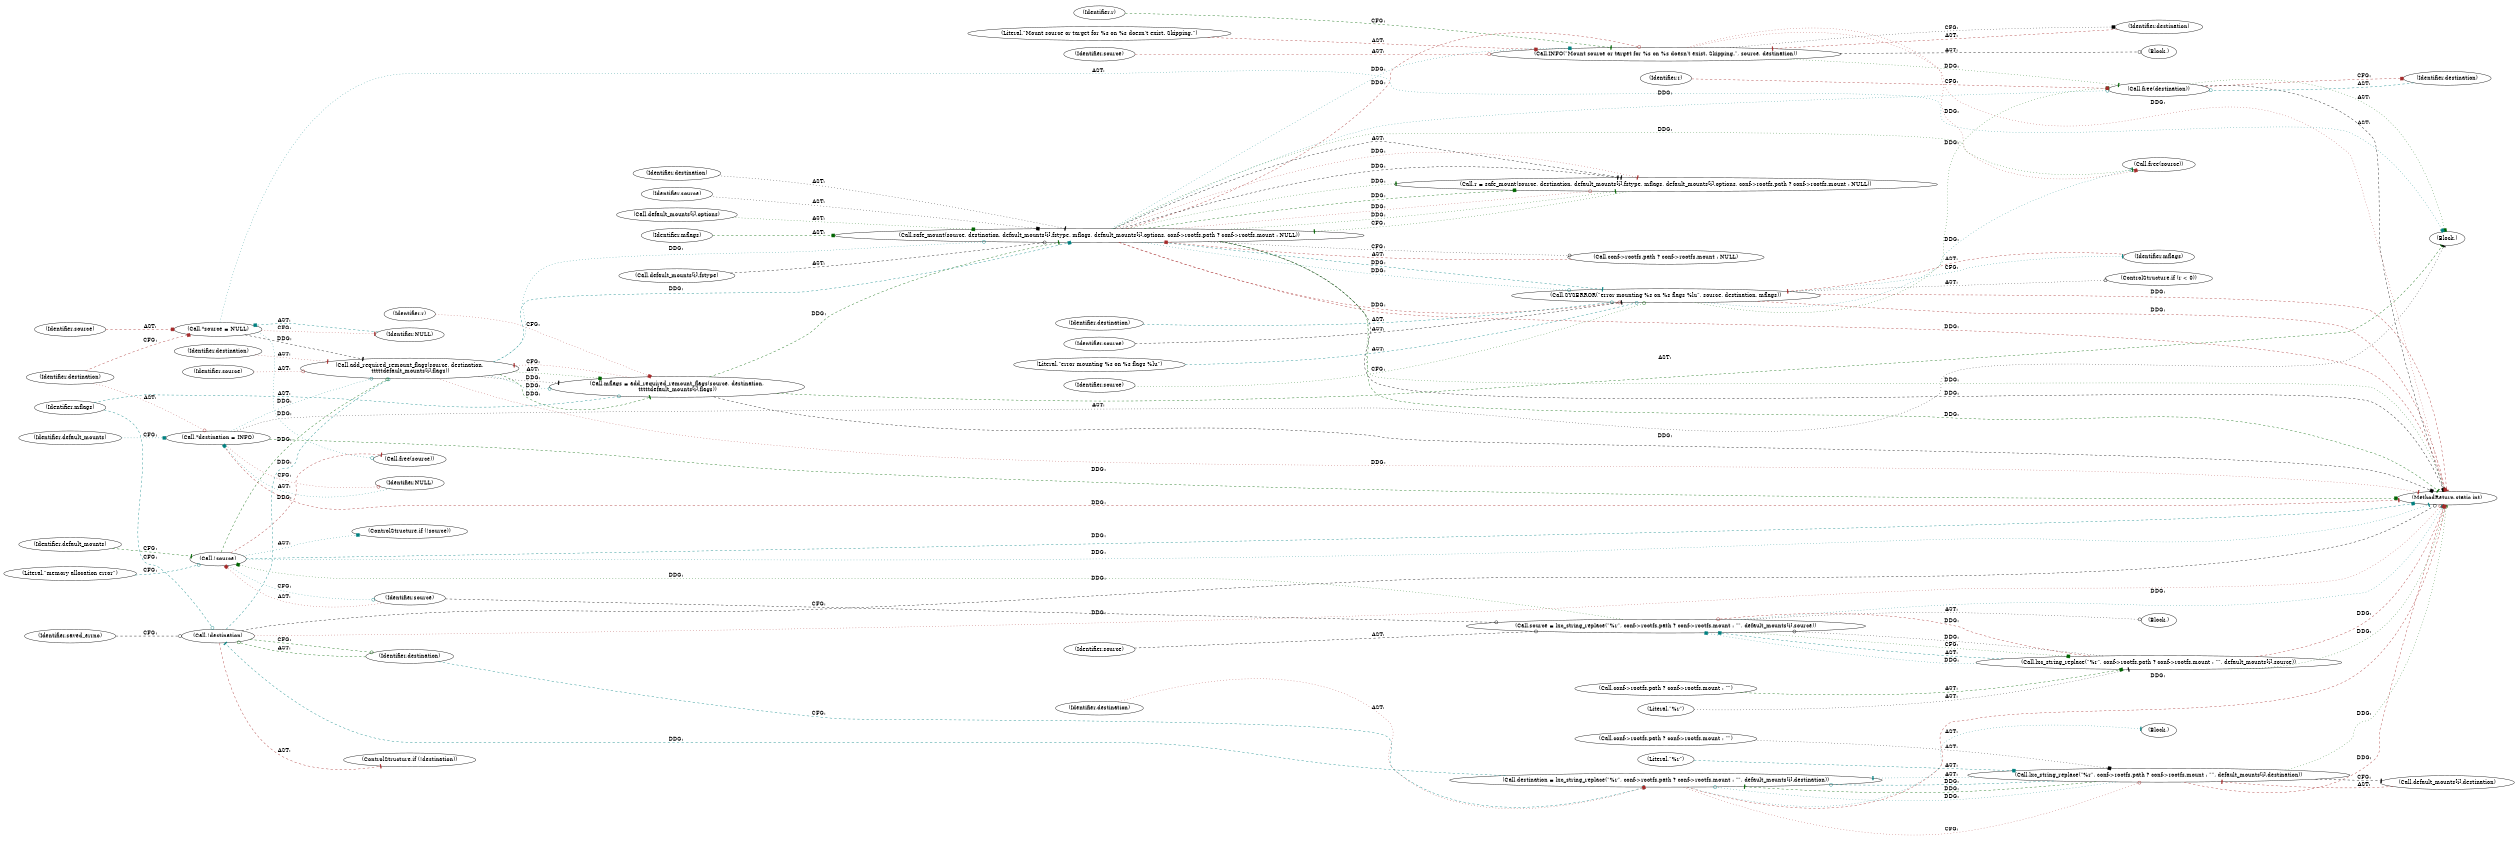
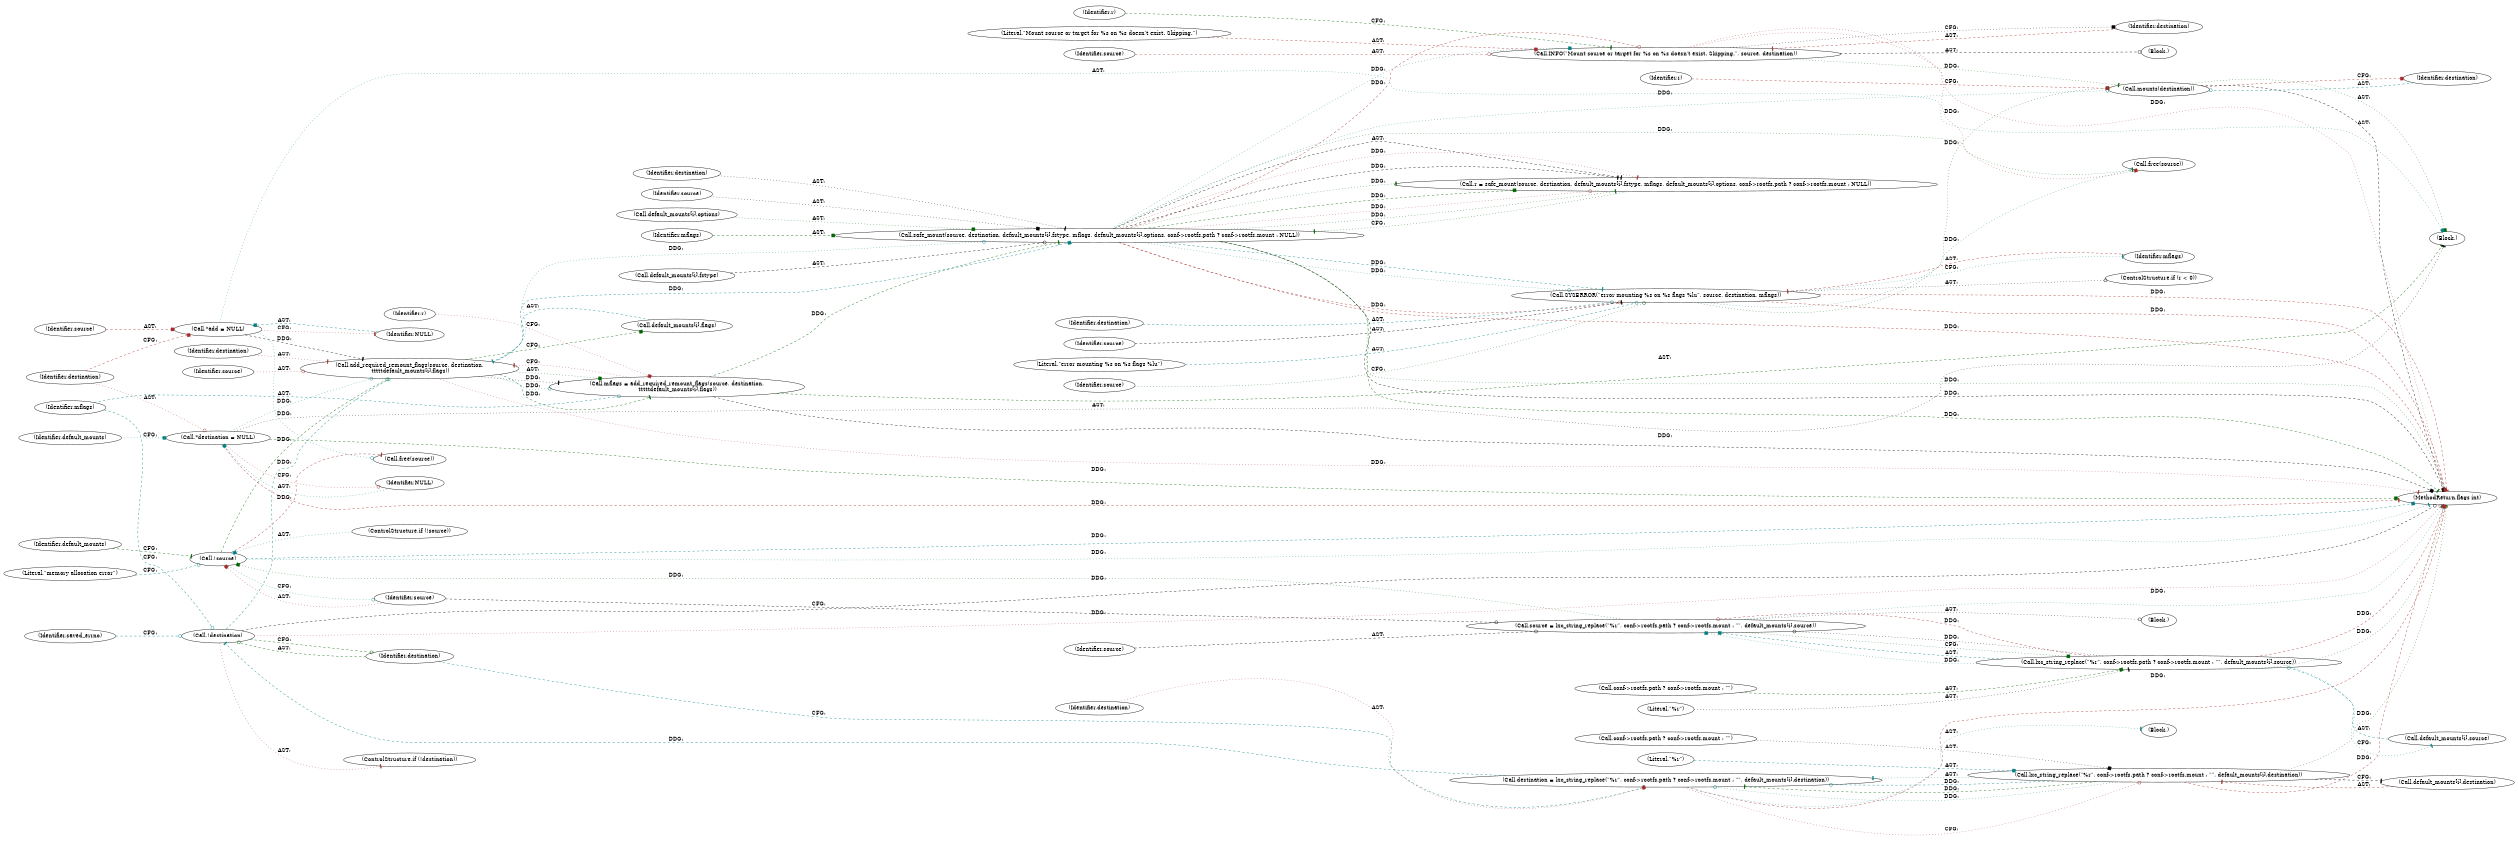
node "(Call,free(destination))": label "(Call,free(destination))" -> "(Call,mounts(destination))"
node "(Call,conf->rootfs.path ? conf->rootfs.mount : NULL)": removed
node "(Call,default_mounts[i].flags)": added
node "(Call,*source = NULL)": label "(Call,*source = NULL)" -> "(Call,*add = NULL)"
node "(Call,*destination = INFO)": label "(Call,*destination = INFO)" -> "(Call,*destination = NULL)"
node "(MethodReturn,static int)": label "(MethodReturn,static int)" -> "(MethodReturn,flags int)"
edge "(Call,!source)" -> "(ControlStructure,if (!source))": reversed
edge "(Identifier,saved_errno)" -> "(Call,!destination)": color black -> teal
node "(Call,default_mounts[i].source)": added
edge "(Call,!destination)" -> "(ControlStructure,if (!destination))": style dashed -> dotted
